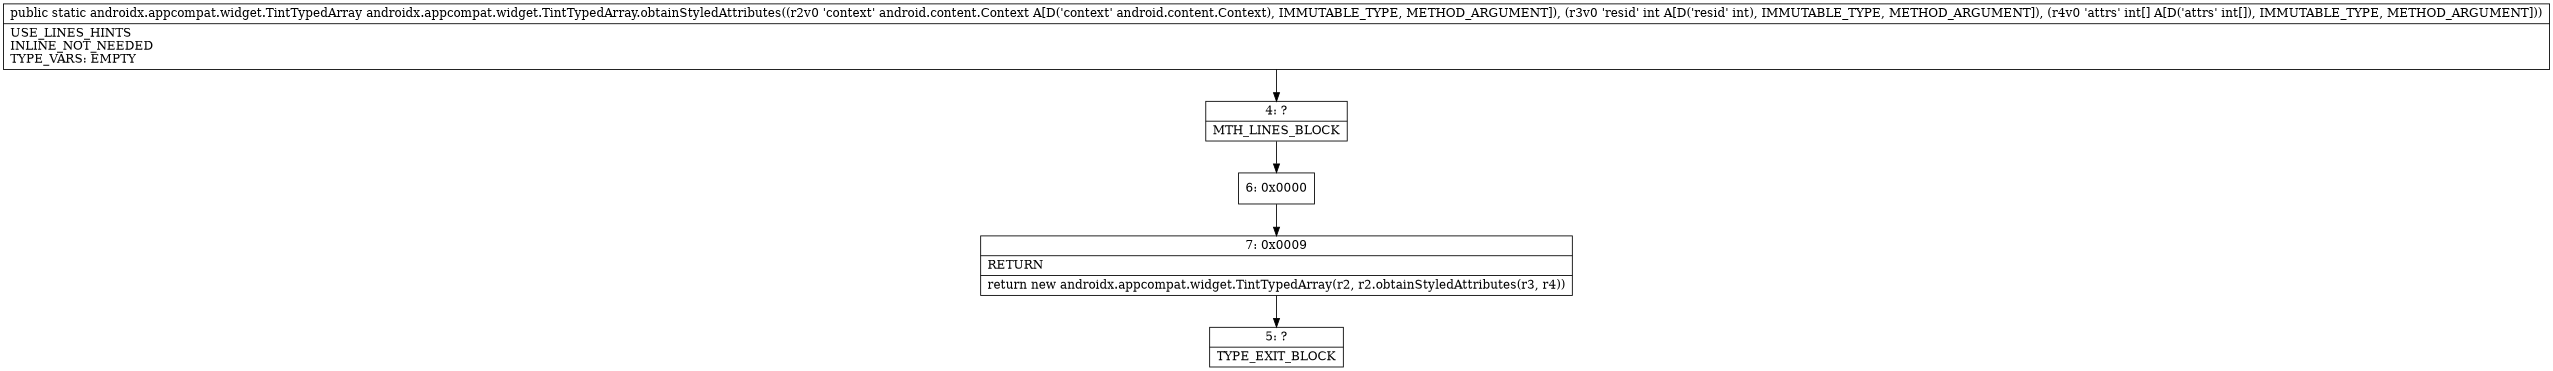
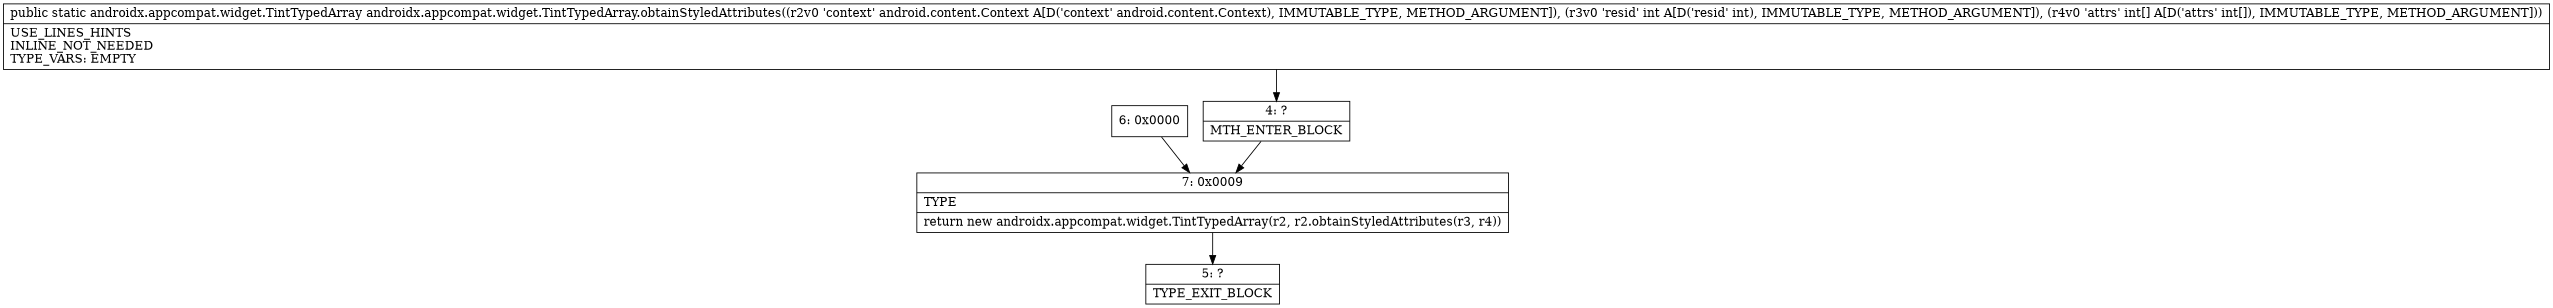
node "4: ?": text "MTH_LINES_BLOCK" -> "MTH_ENTER_BLOCK"
edge "4: ?" -> "6: 0x0000": now "4: ?" -> "7: 0x0009"
node "7: 0x0009": text "RETURN" -> "TYPE"
